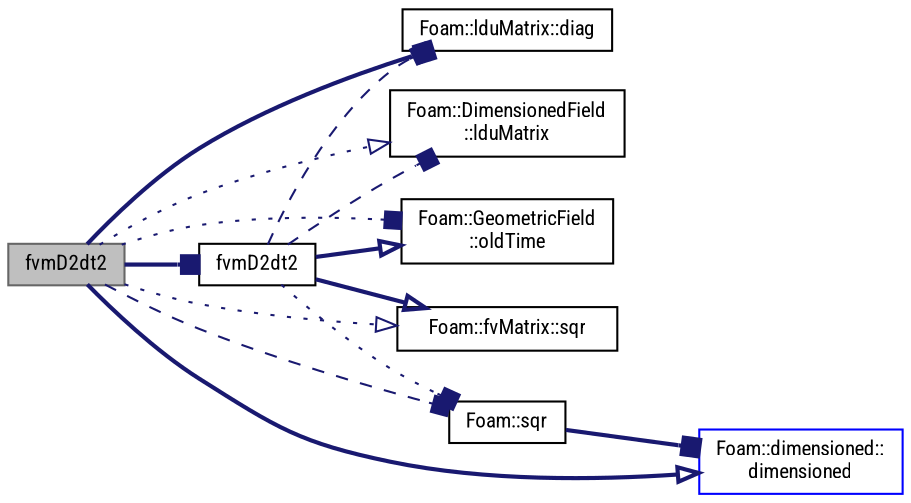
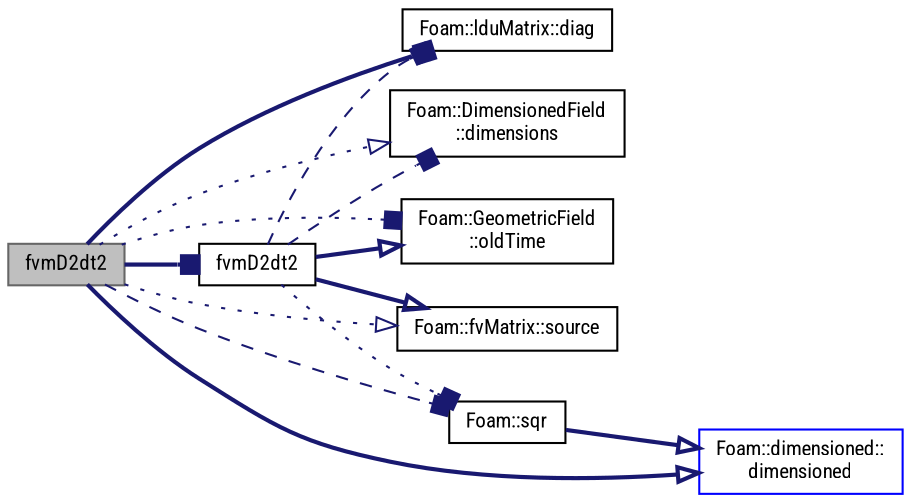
node "Foam::DimensionedField ::lduMatrix": label "Foam::DimensionedField ::lduMatrix" -> "Foam::DimensionedField ::dimensions"
node "Foam::fvMatrix::sqr": label "Foam::fvMatrix::sqr" -> "Foam::fvMatrix::source"
edge "Foam::sqr" -> "Foam::dimensioned:: dimensioned": arrowhead box -> onormal
